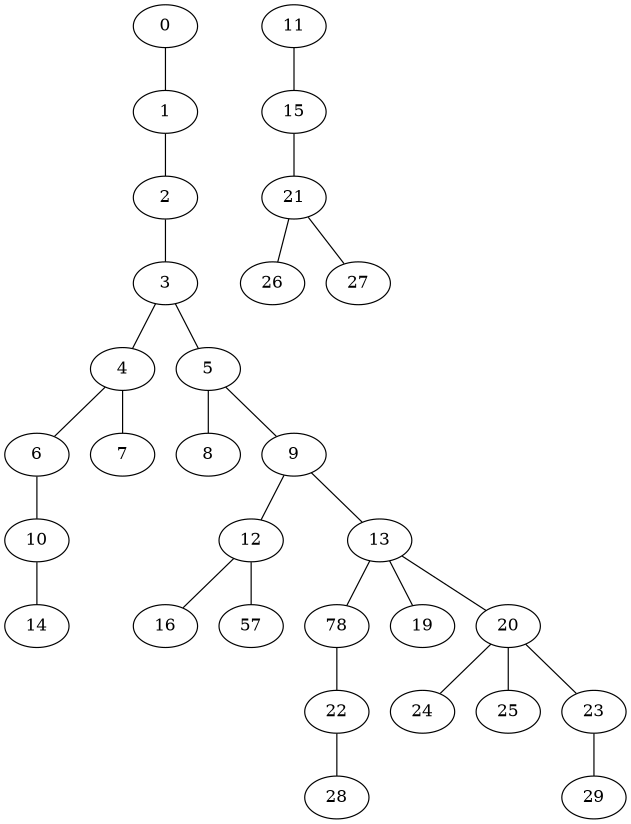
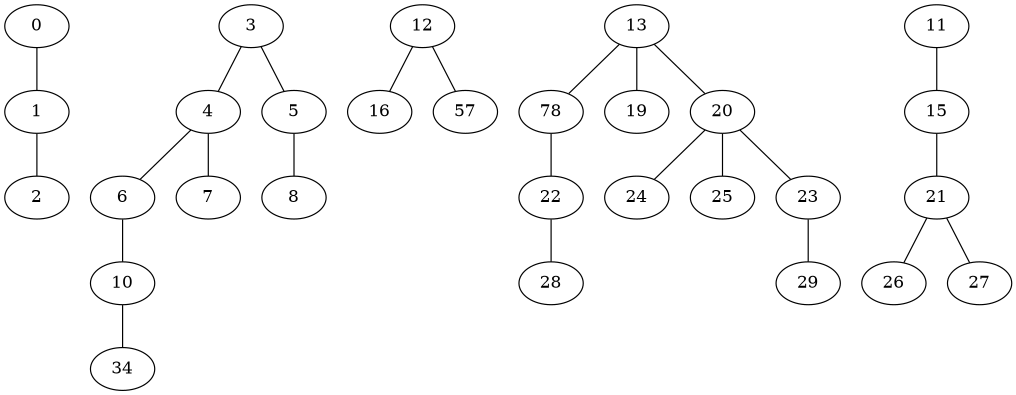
edge "2" -- "3": removed
node "9": removed
node "14": label "14" -> "34"
